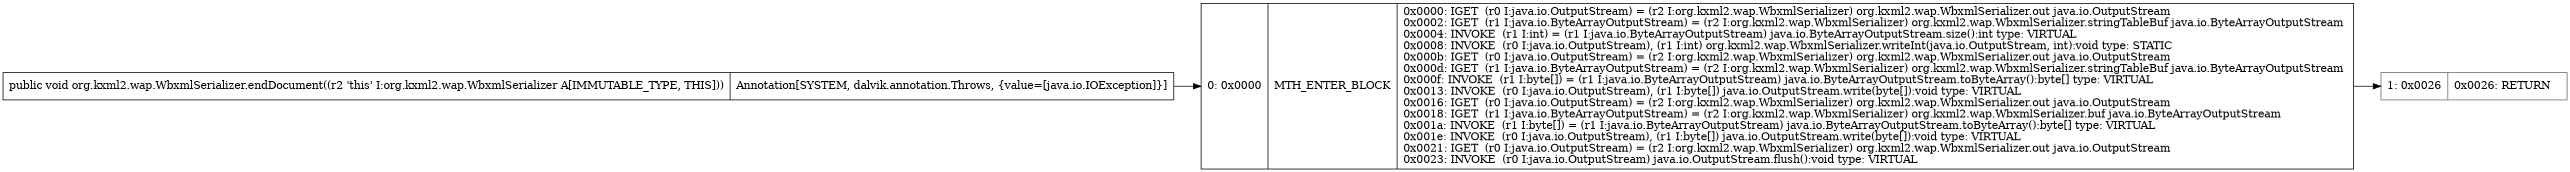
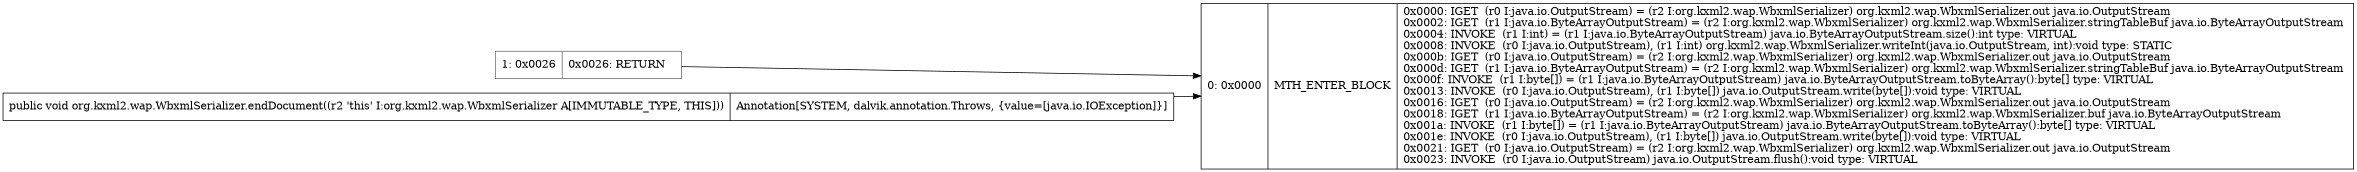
edge "0: 0x0000" -> "1: 0x0026": reversed
